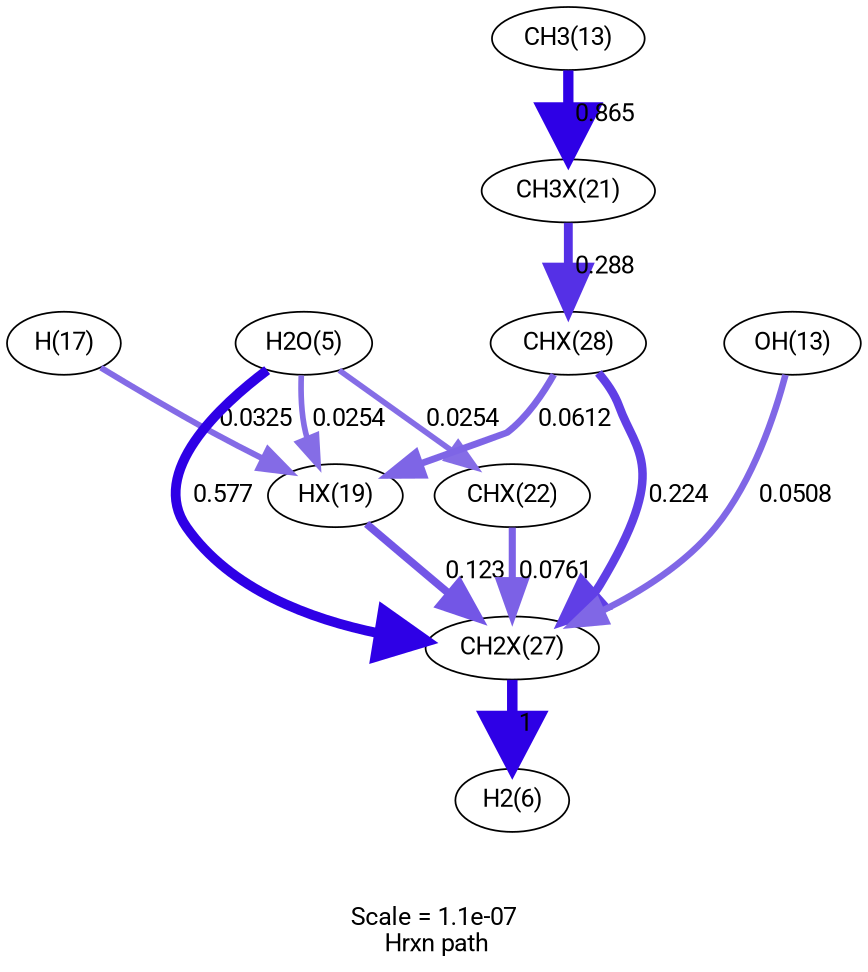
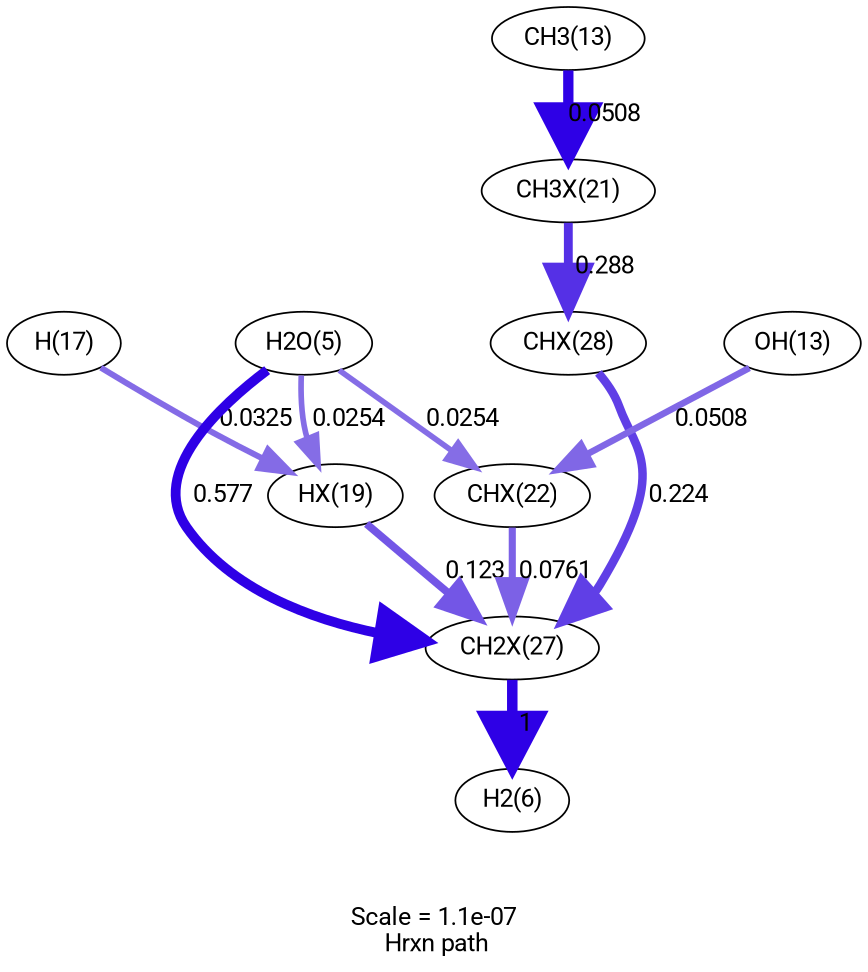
edge "CH3(13)" -> "CH3X(21)": label " 0.865" -> " 0.0508"
edge "CHX(28)" -> "HX(19)": removed, label "0.0612"
edge "OH(13)" -> "CH2X(27)": now "OH(13)" -> "CHX(22)"
